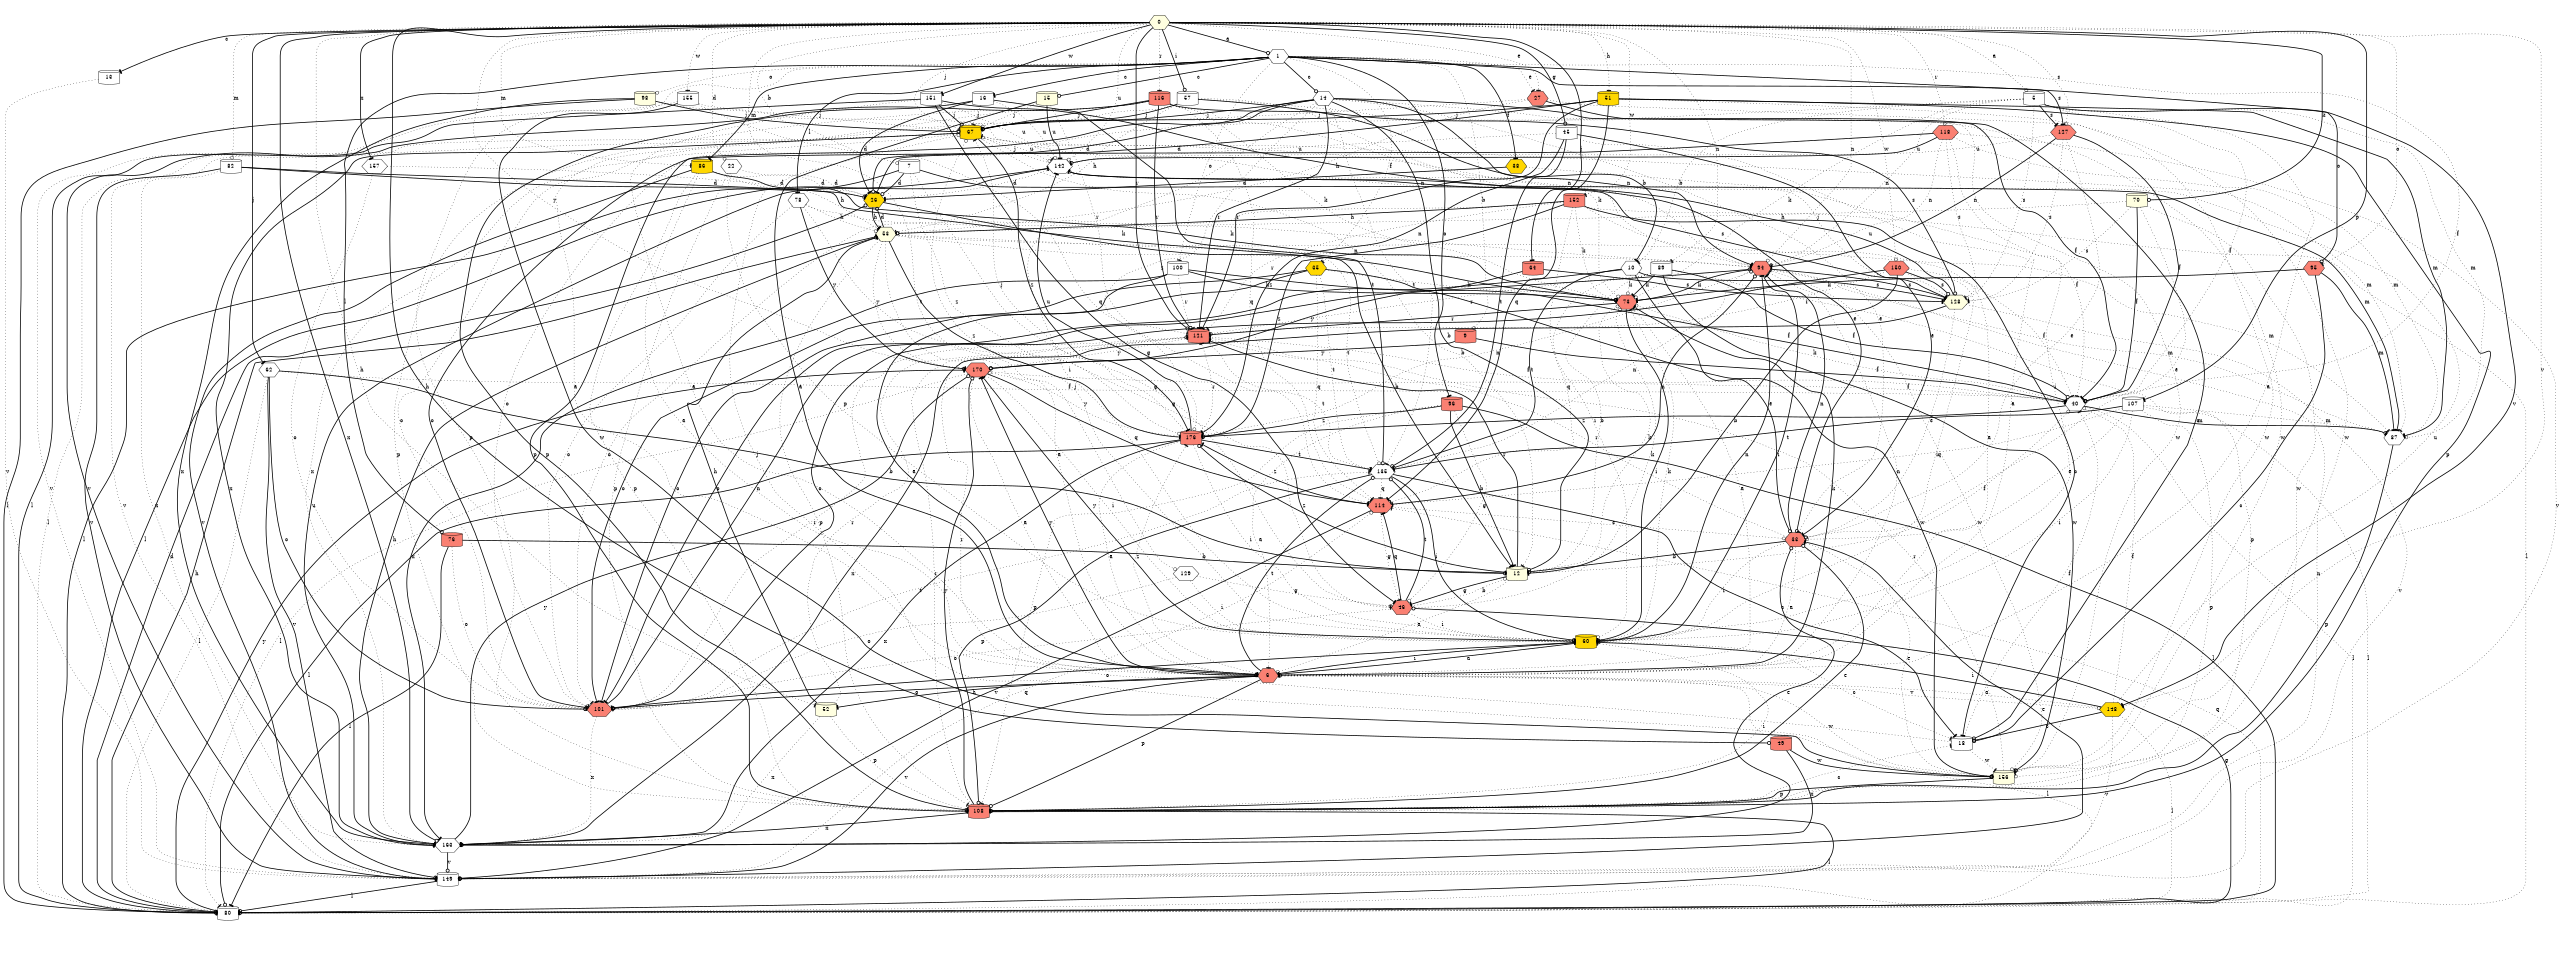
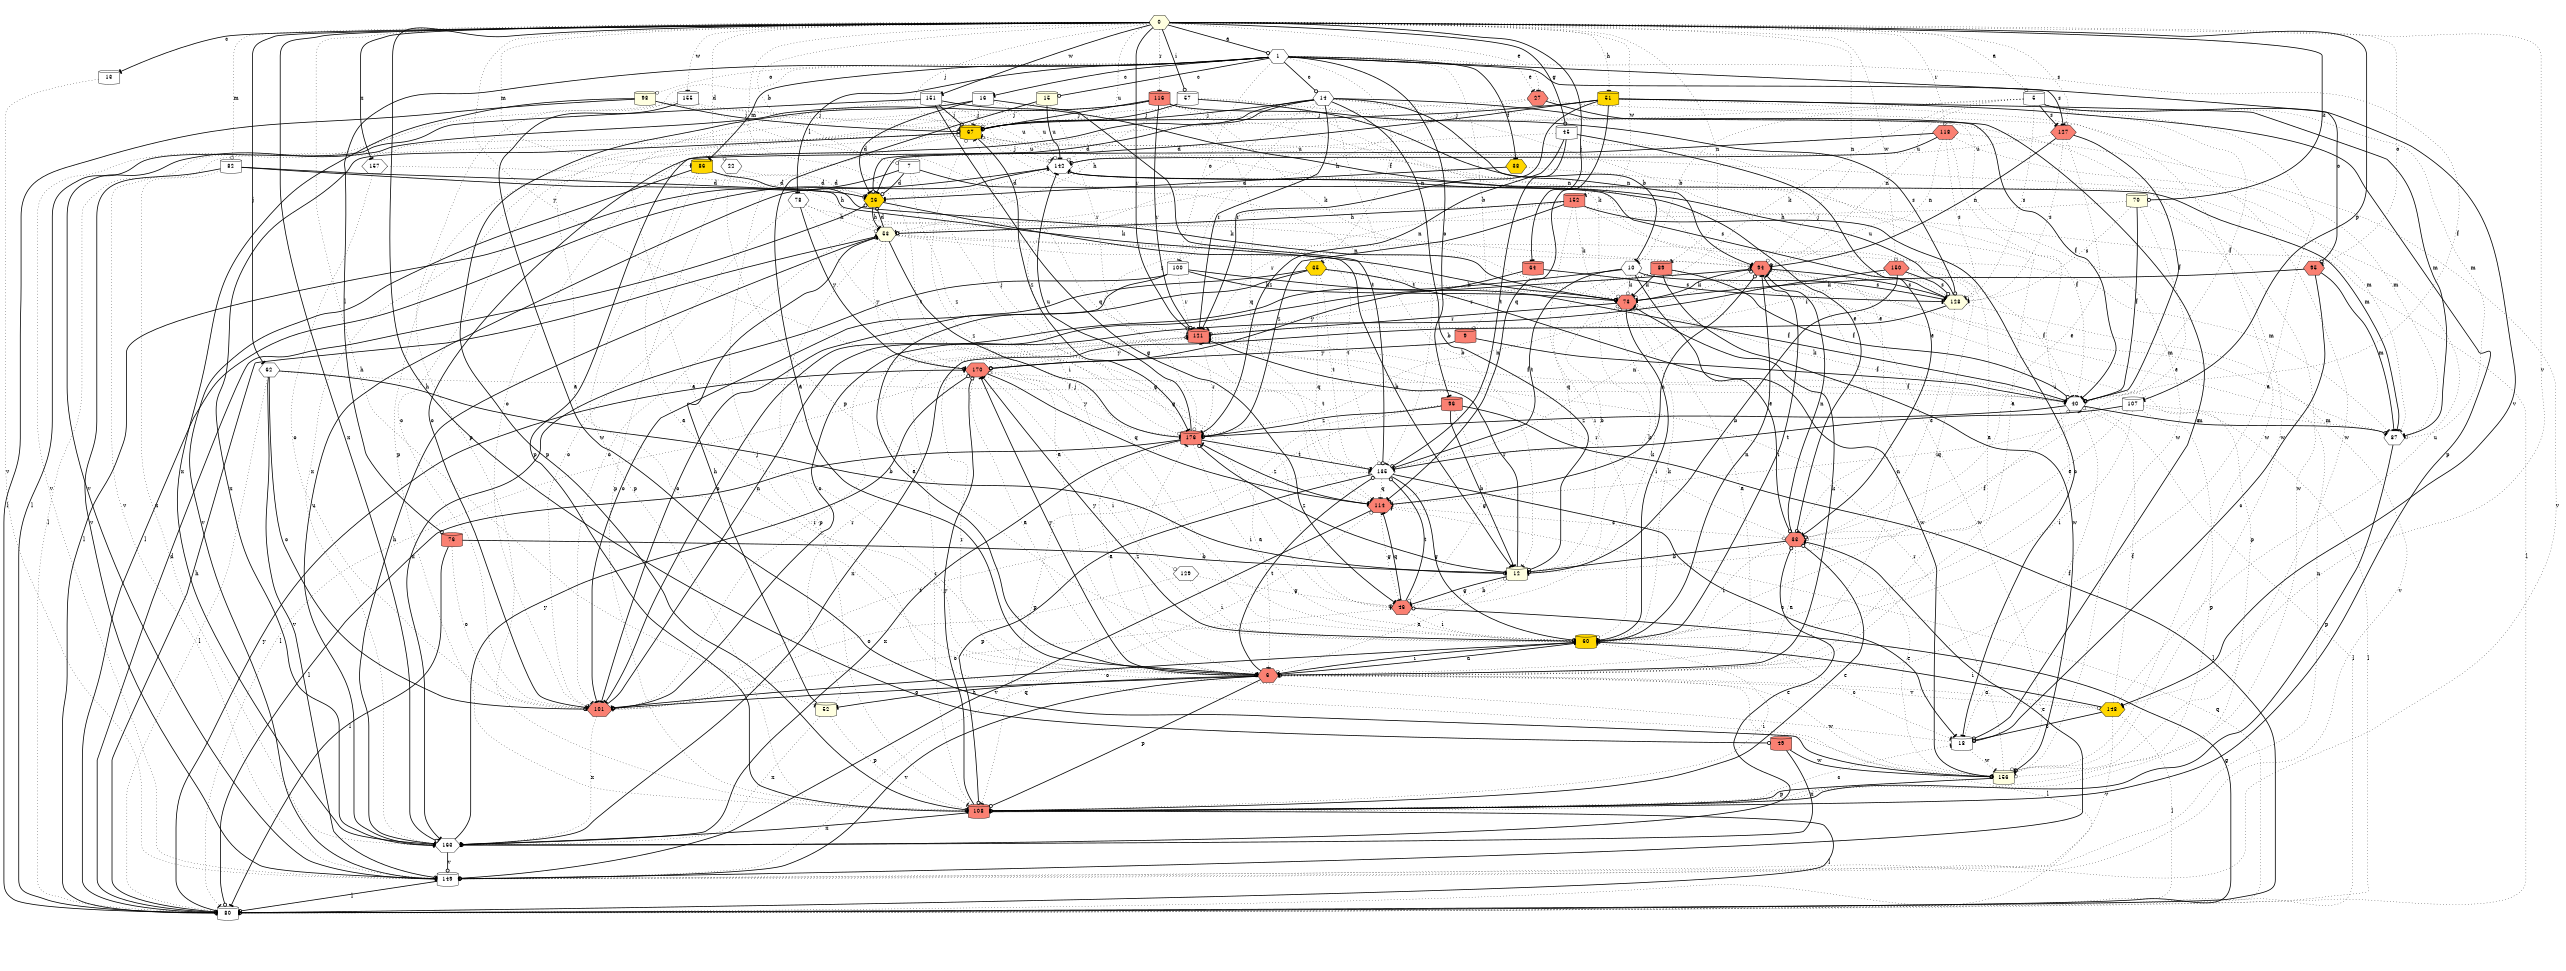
node "89": fillcolor white -> salmon
edge "135" -> "60": label "i" -> "g"
